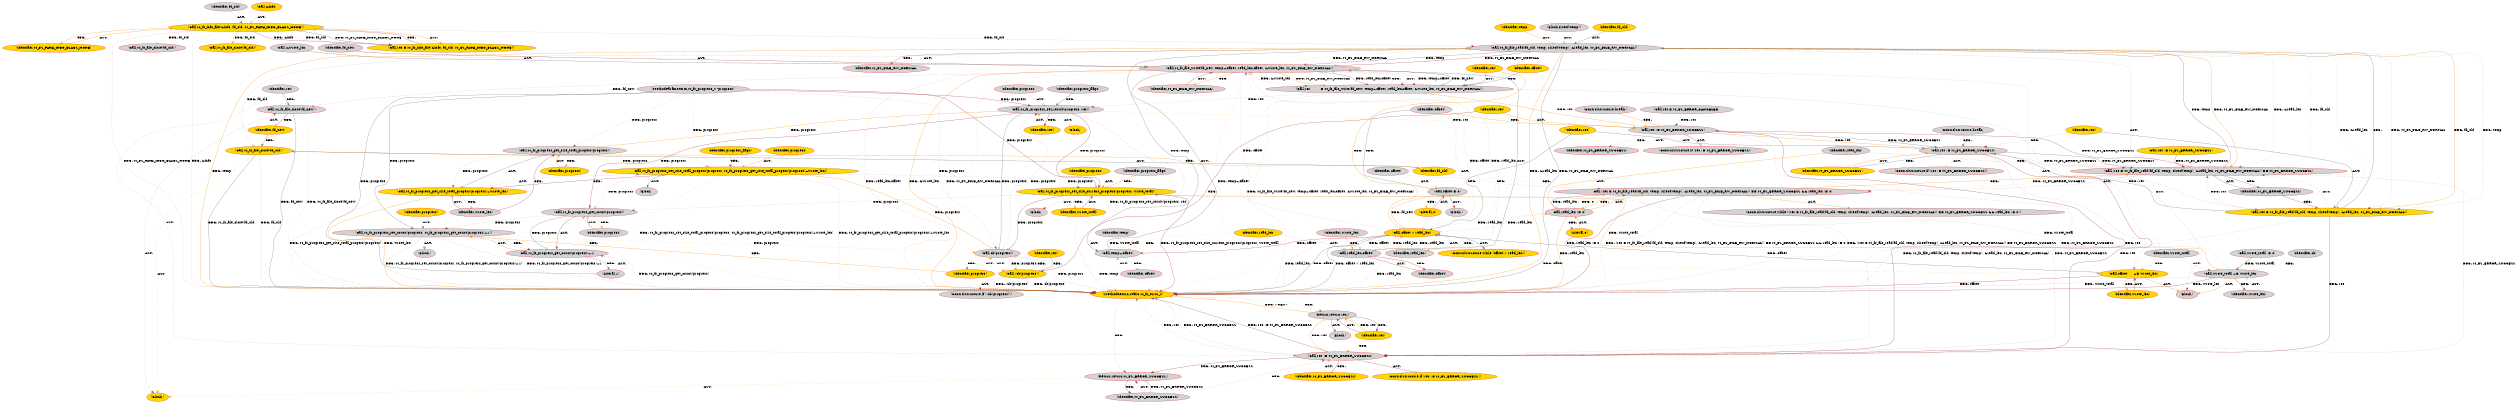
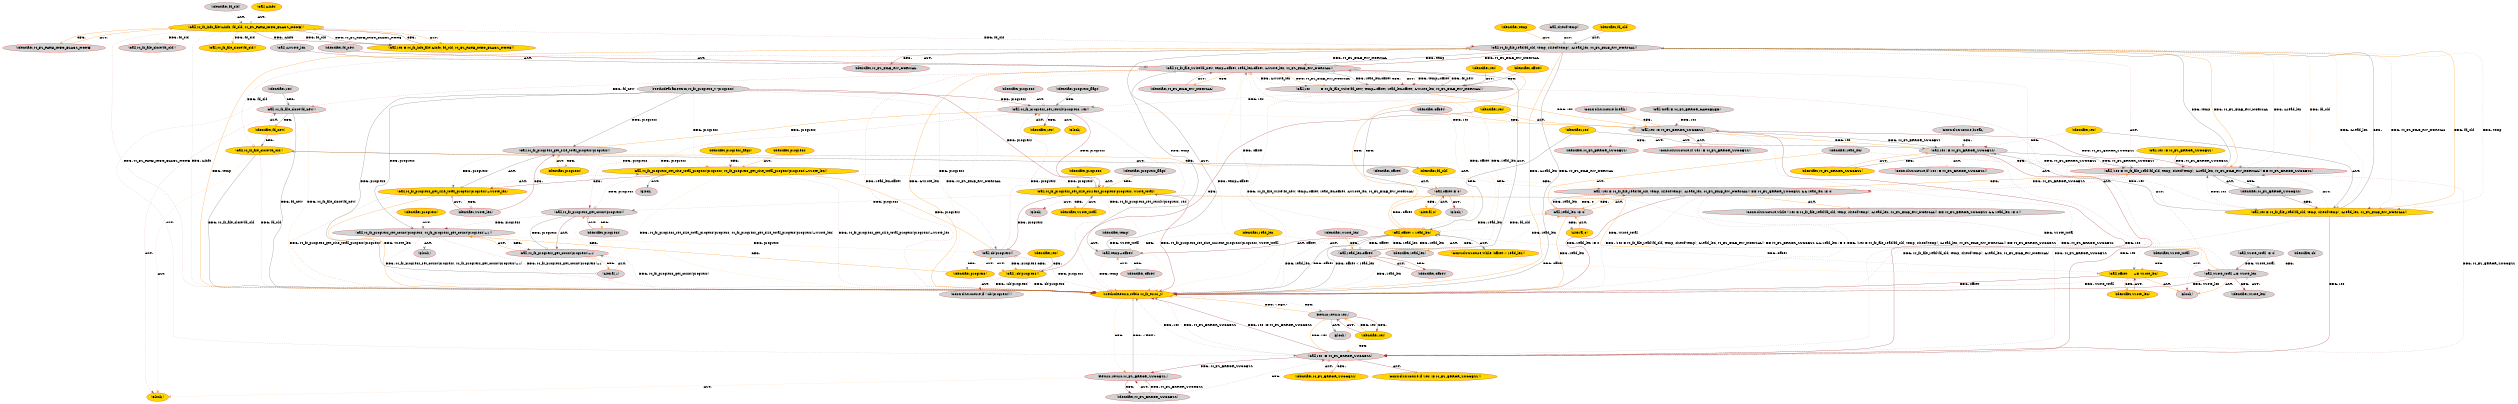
node "(Block,sizeof(temp))": label "(Block,sizeof(temp))" -> "(Call,sizeof(temp))"
node "(Identifier,M_FS_PATH_INFO_FLAGS_NONE)": fillcolor gold -> lightgrey
node "(Call,res = M_FS_ERROR_CANCELED)": label "(Call,res = M_FS_ERROR_CANCELED)" -> "(Call,total = M_FS_ERROR_CANCELED)"
edge "(MethodParameterIn,M_fs_progress_t *progress)" -> "(Call,M_fs_progress_get_size_total_progess(progress))": style dotted -> solid
edge "(Call,M_fs_progress_set_result(progress, res))" -> "(Call,M_fs_progress_get_count(progress))": style solid -> dotted
edge "(Call,M_fs_progress_set_result(progress, res))" -> "(Call,cb(progress))": removed, label "DDG: progress"
edge "(Call,offset = 0)" -> "(Call,offset < read_len)": label "DDG: fd_new" -> "DDG: offset"
edge "(Call,read_len != 0)" -> "(Call,offset < read_len)": label "DDG: read_len" -> "DDG: fd_old"
edge "(Call,offset < read_len)" -> "(Call,temp+offset)": label "DDG: offset" -> "AST: offset"
edge "(Call,read_len-offset)" -> "(Call,read_len != 0)": added, label "DDG: read_len"
edge "(Call,offset      += wrote_len)" -> "(Call,offset < read_len)": style solid -> dotted
edge "(Call,M_fs_progress_get_count(progress)+1)" -> "(Literal,1)": color gray40 -> darkorange
edge "(MethodReturn,static M_fs_error_t)" -> "(Return,return M_FS_ERROR_SUCCESS;)": color gray40 -> darkorange
edge "(Return,return M_FS_ERROR_SUCCESS;)" -> "(MethodReturn,static M_fs_error_t)": added, label "DDG: <RET>"
